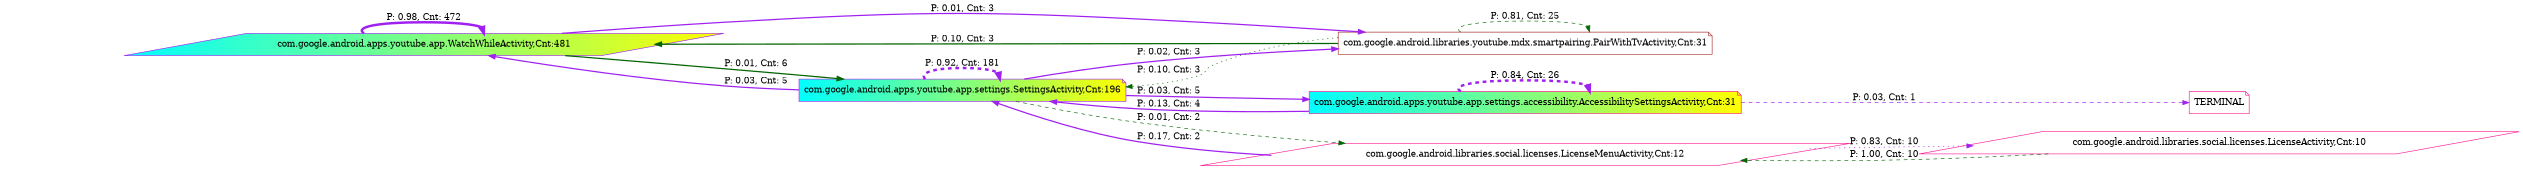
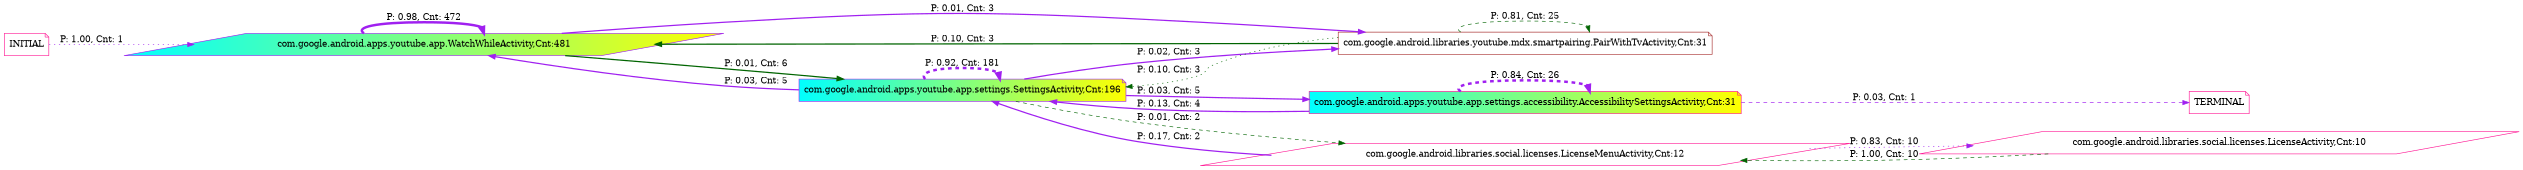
node "INITIAL": added
